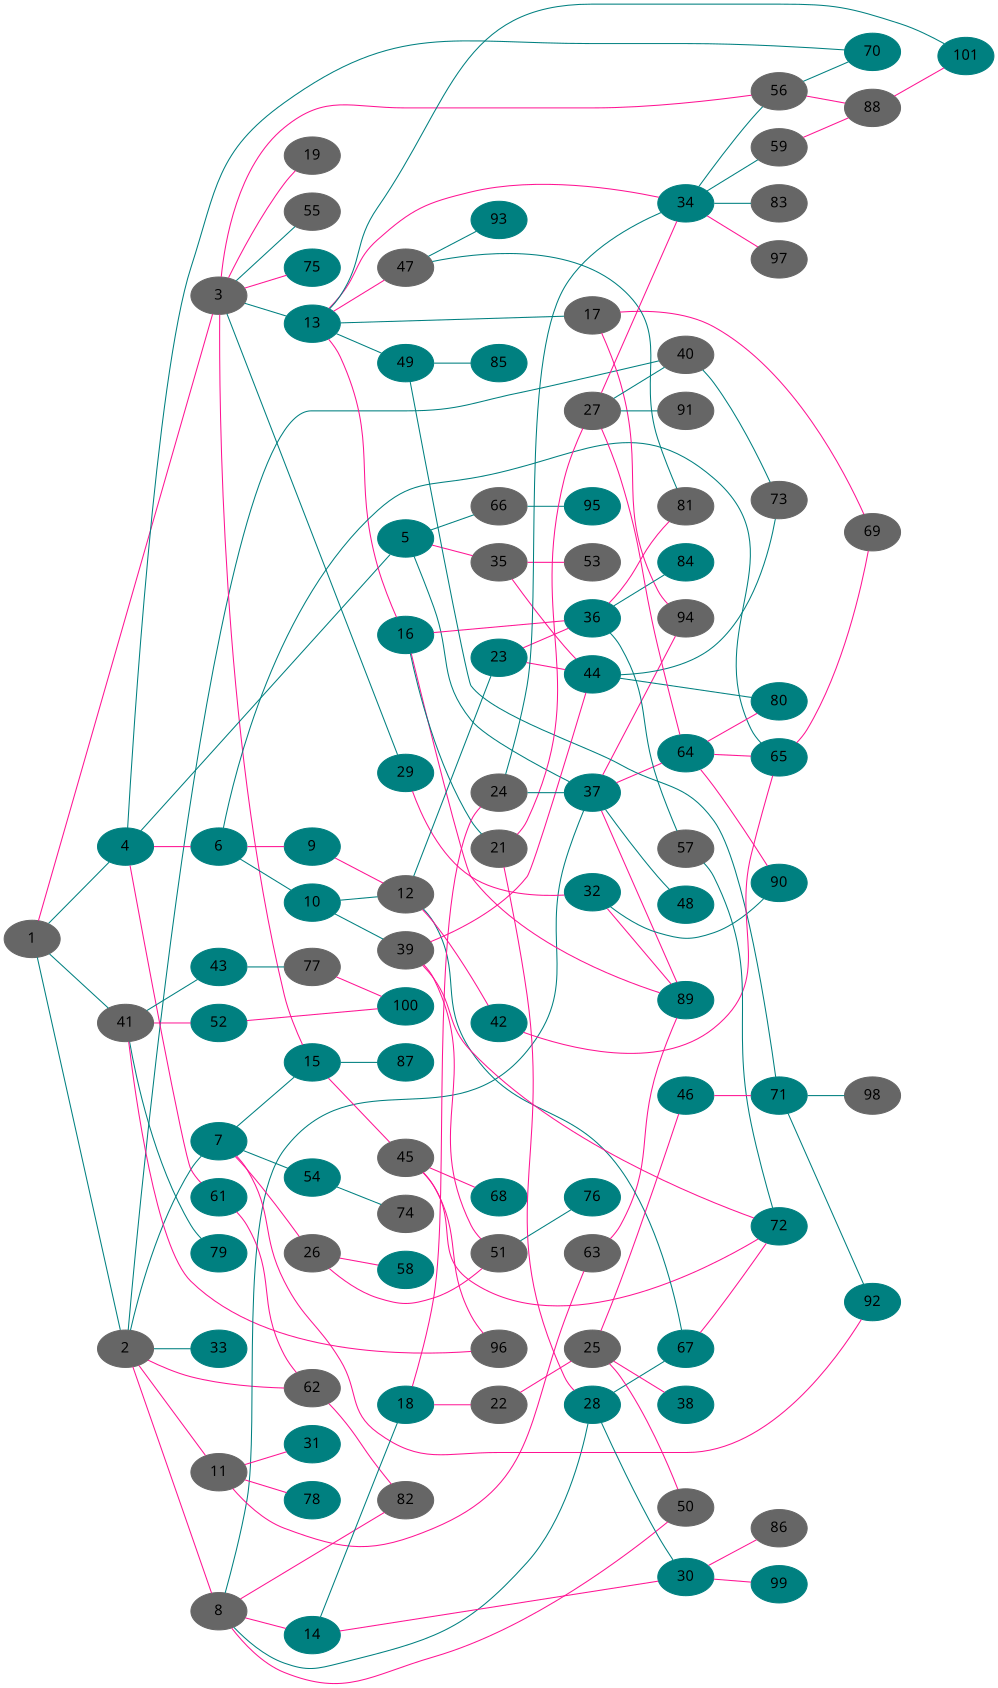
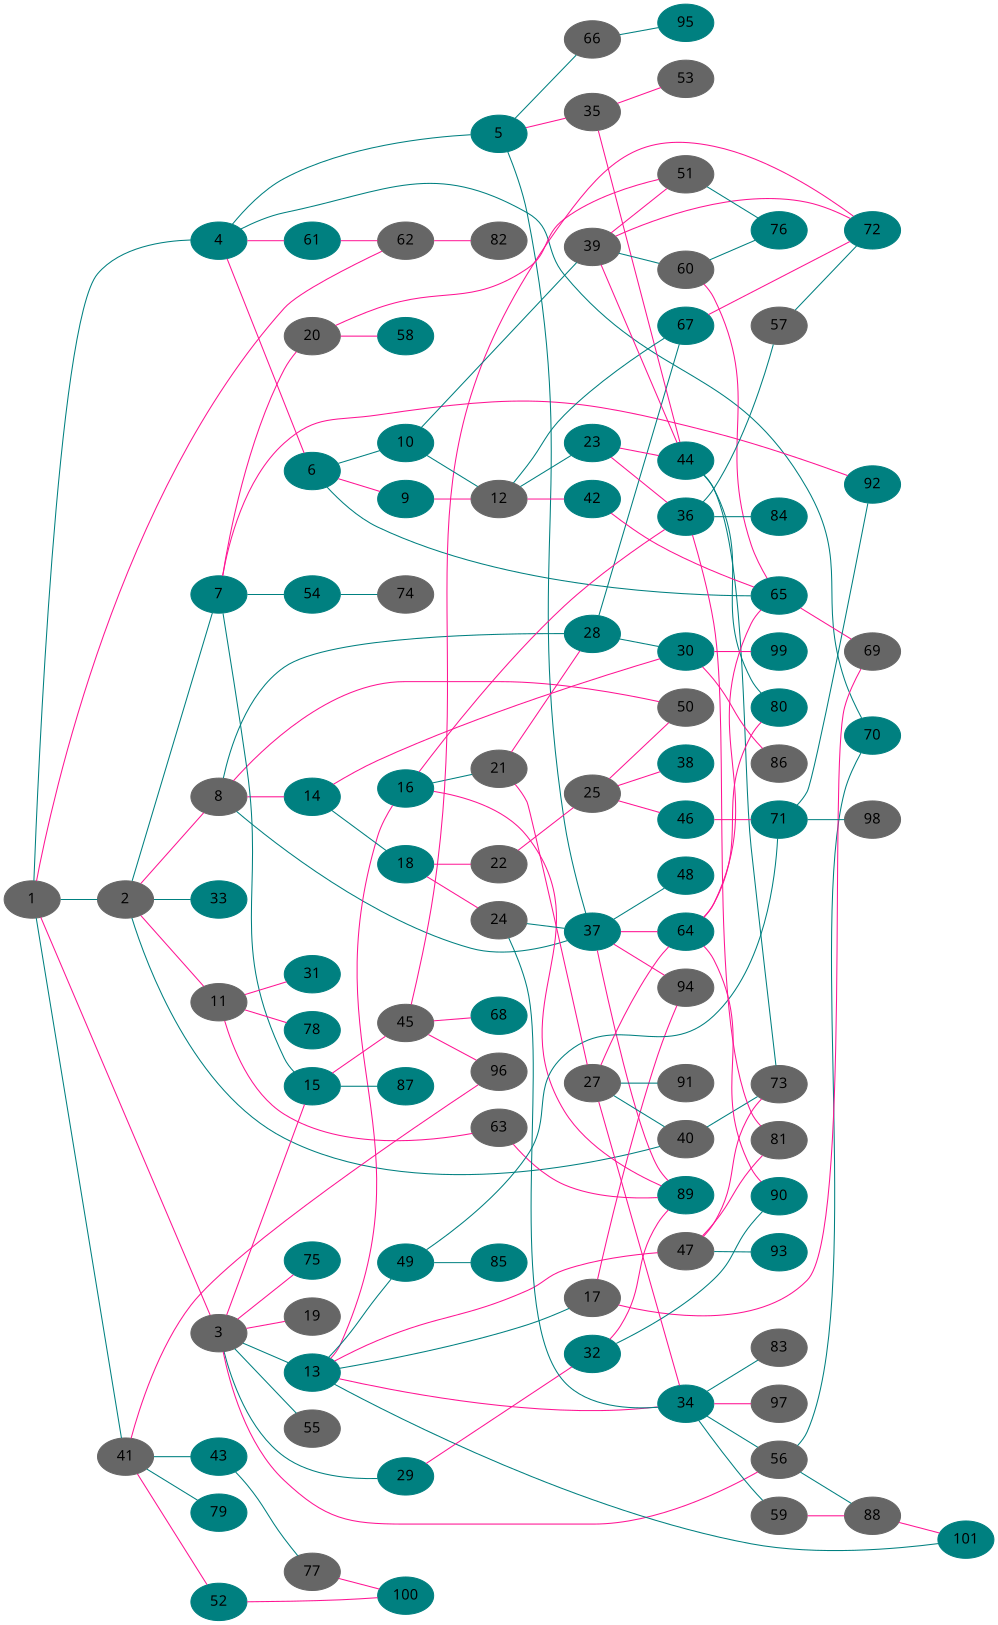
edge "56" -- "88": color deeppink -> teal
node "60": added
edge "47" -- "81": color teal -> deeppink
edge "73" -- "47": added
node "26": label "26" -> "20"
edge "2" -- "62": now "1" -- "62"
edge "82" -- "8": removed
